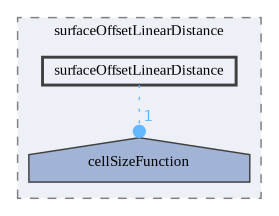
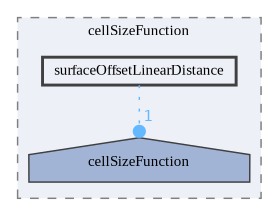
cluster "surfaceOffsetLinearDistance": label "surfaceOffsetLinearDistance" -> "cellSizeFunction"
